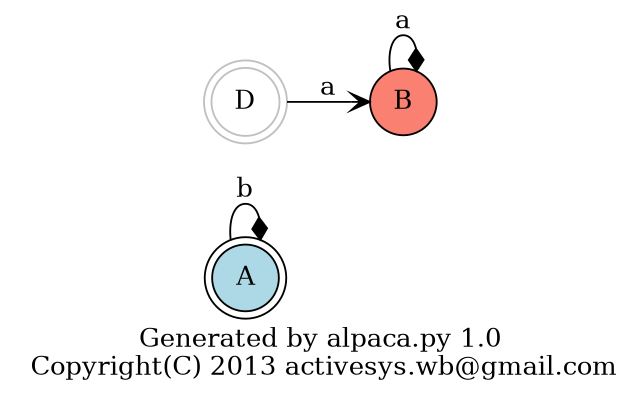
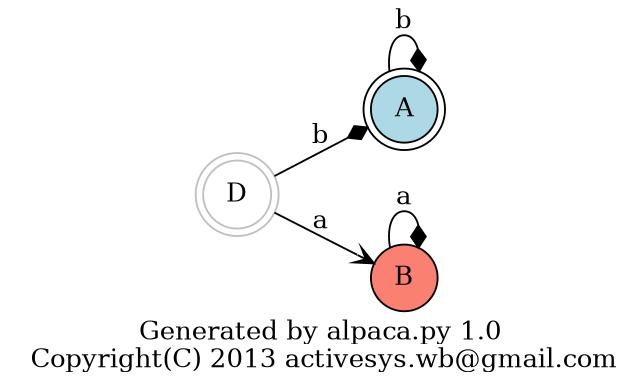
edge "D" -> "A": added, label "b"
